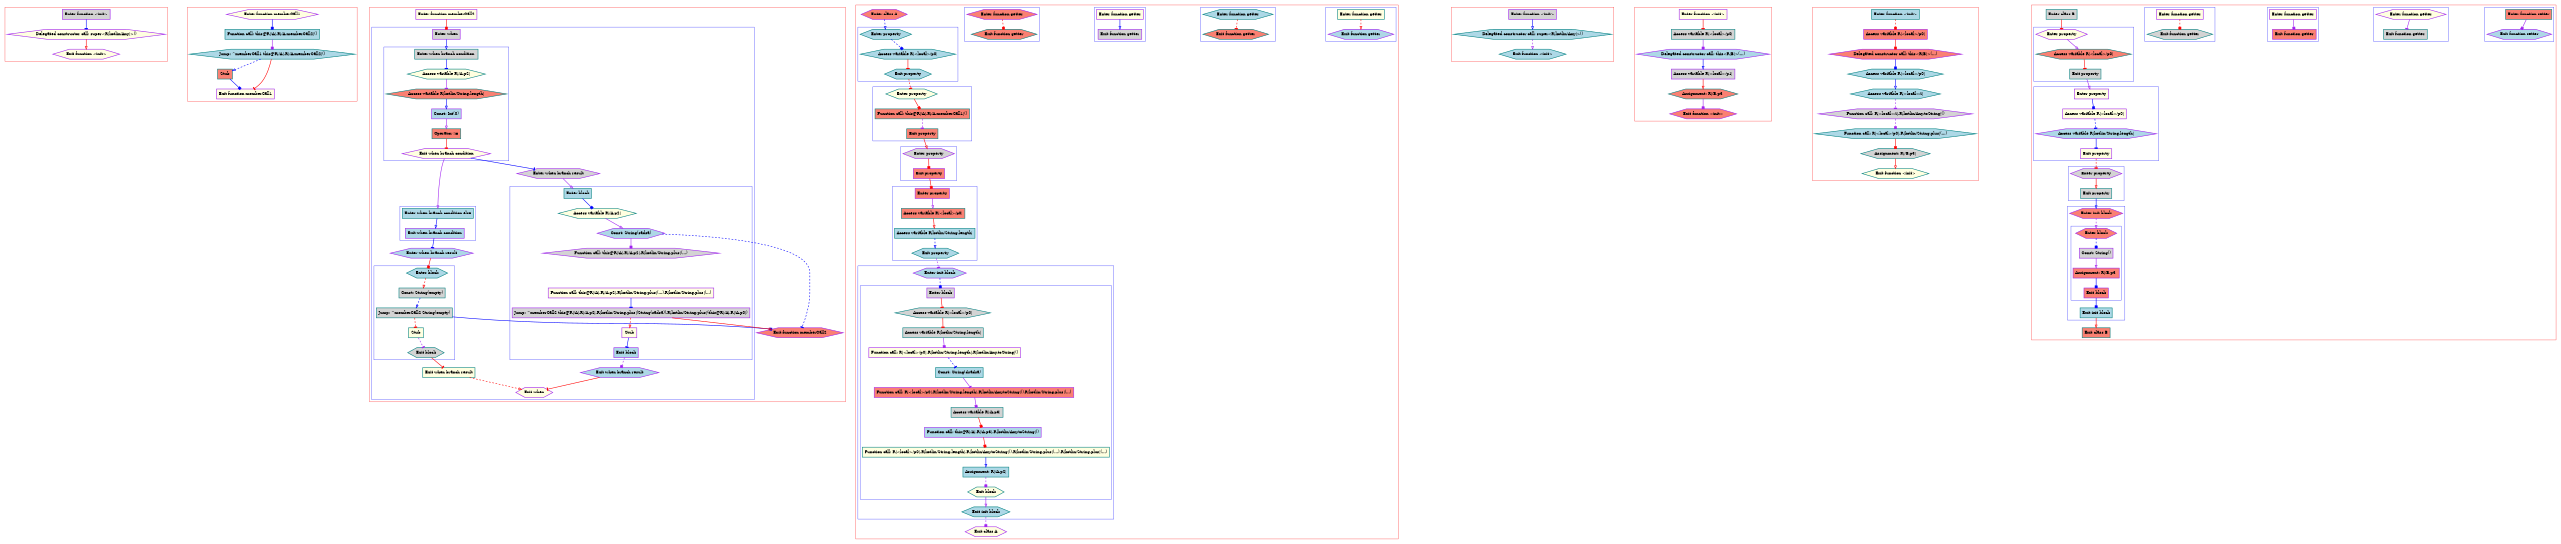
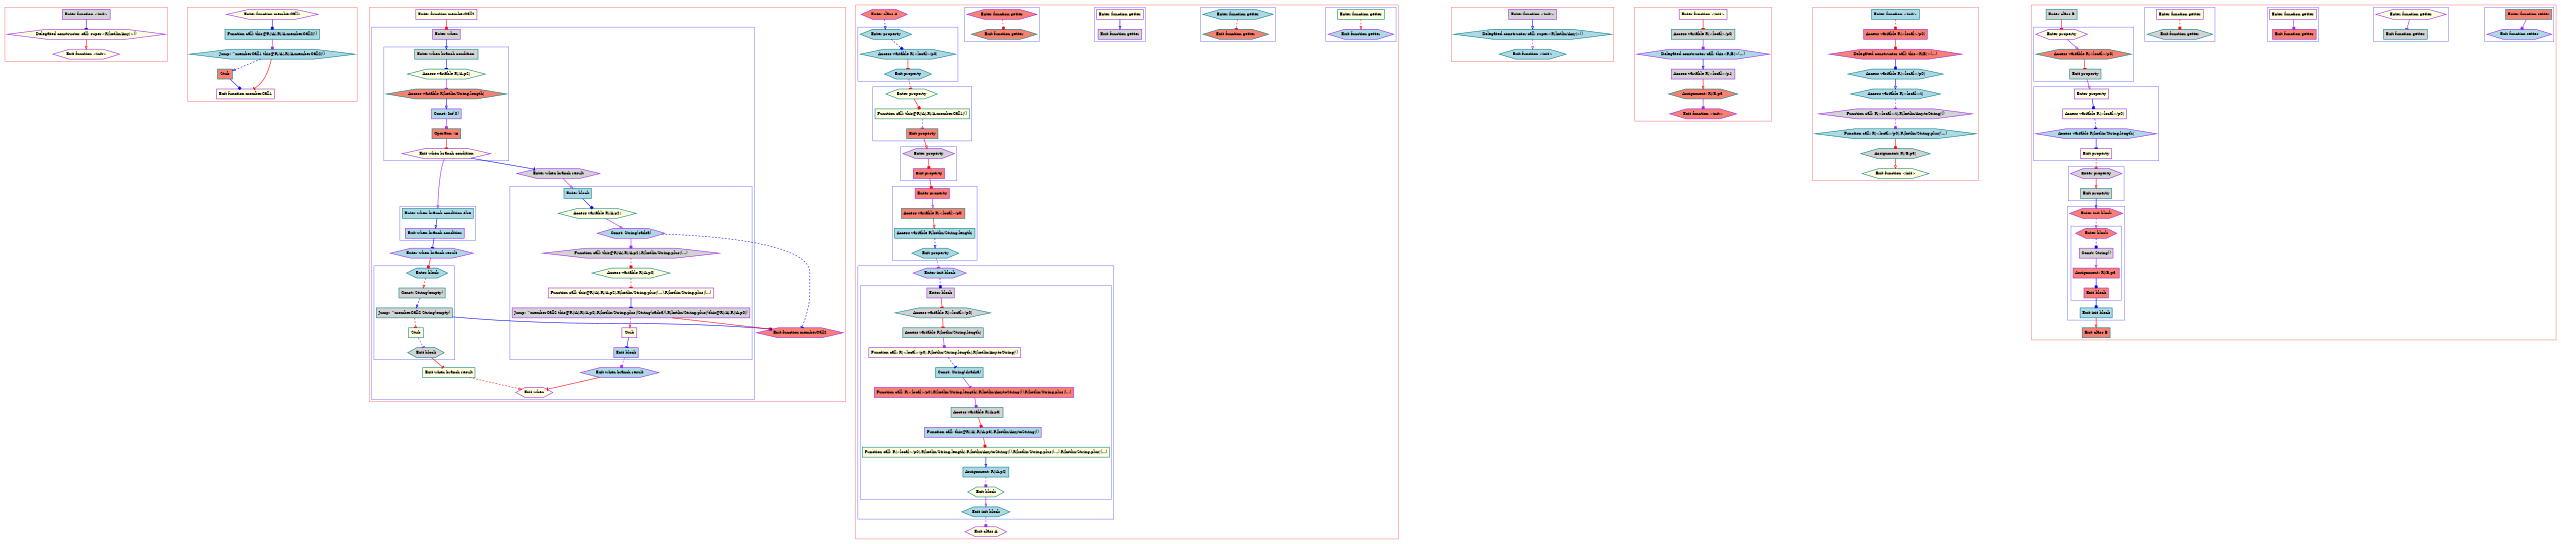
node "Function call: this@R|/A|.R|/A.memberCall1|()": fillcolor salmon -> lightyellow
edge "Const: Int(0)" -> "Operator !=": arrowhead onormal -> box
node "Access variable R|/A.p0|": added
